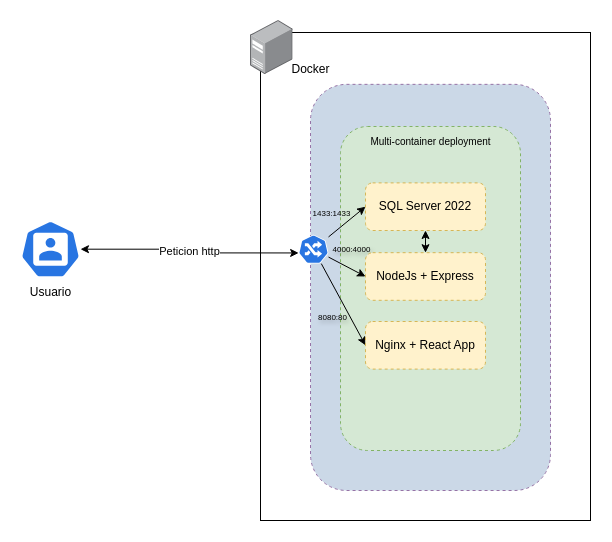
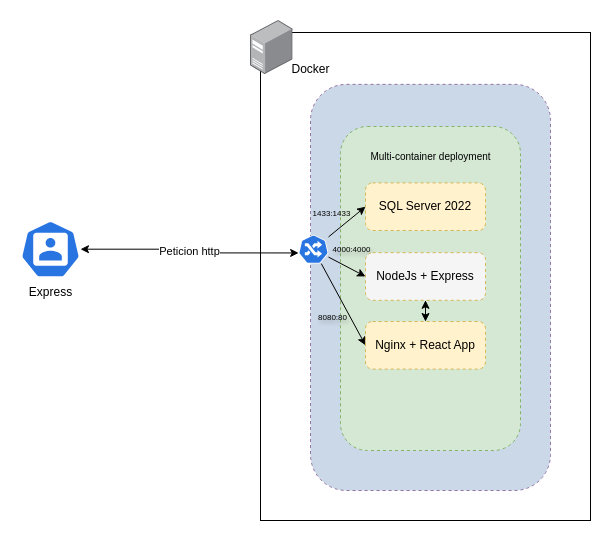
node "Multi-container deployment": moved (431, 142) -> (431, 157)
edge "SQL Server 2022" -- "NodeJs + Express": removed
node "NodeJs + Express": fillcolor #fff2cc -> #f5f5f5
node "Usuario": label "Usuario" -> "Express"
edge "NodeJs + Express" -- "Nginx + React App": added
